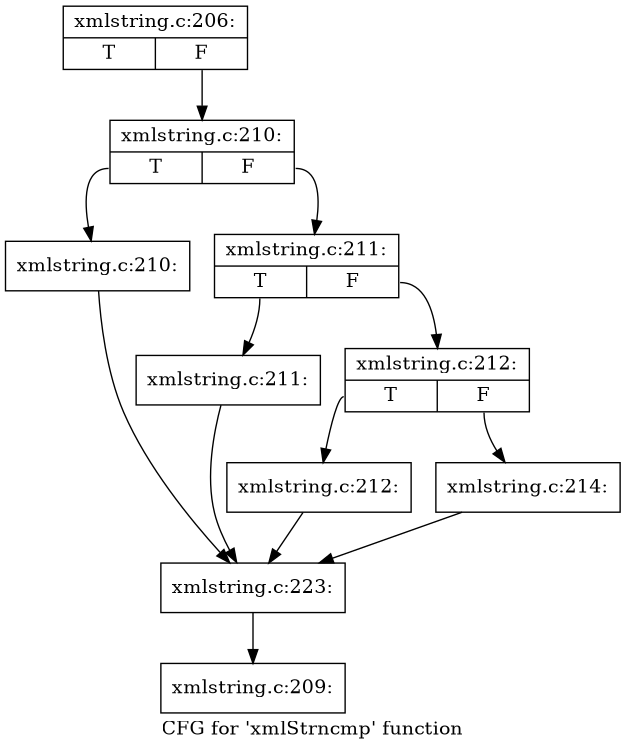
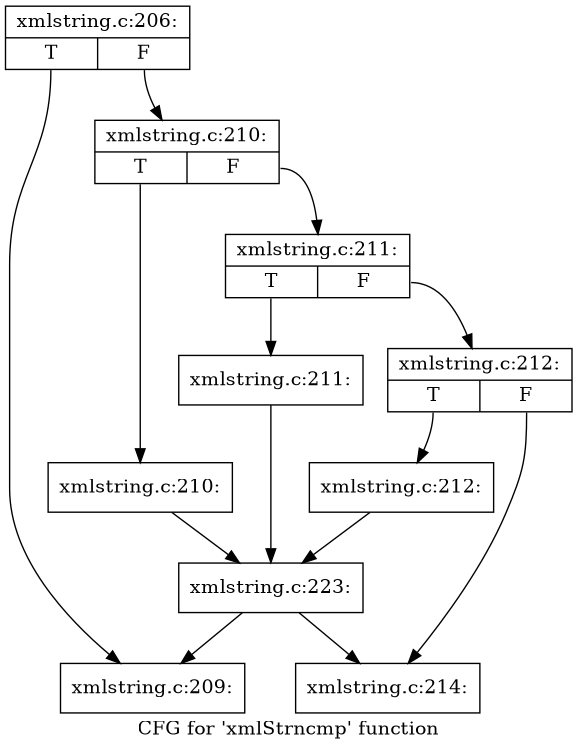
edge "xmlstring.c:206:" -> "xmlstring.c:209:": added
edge "xmlstring.c:214:" -> "xmlstring.c:223:": reversed
